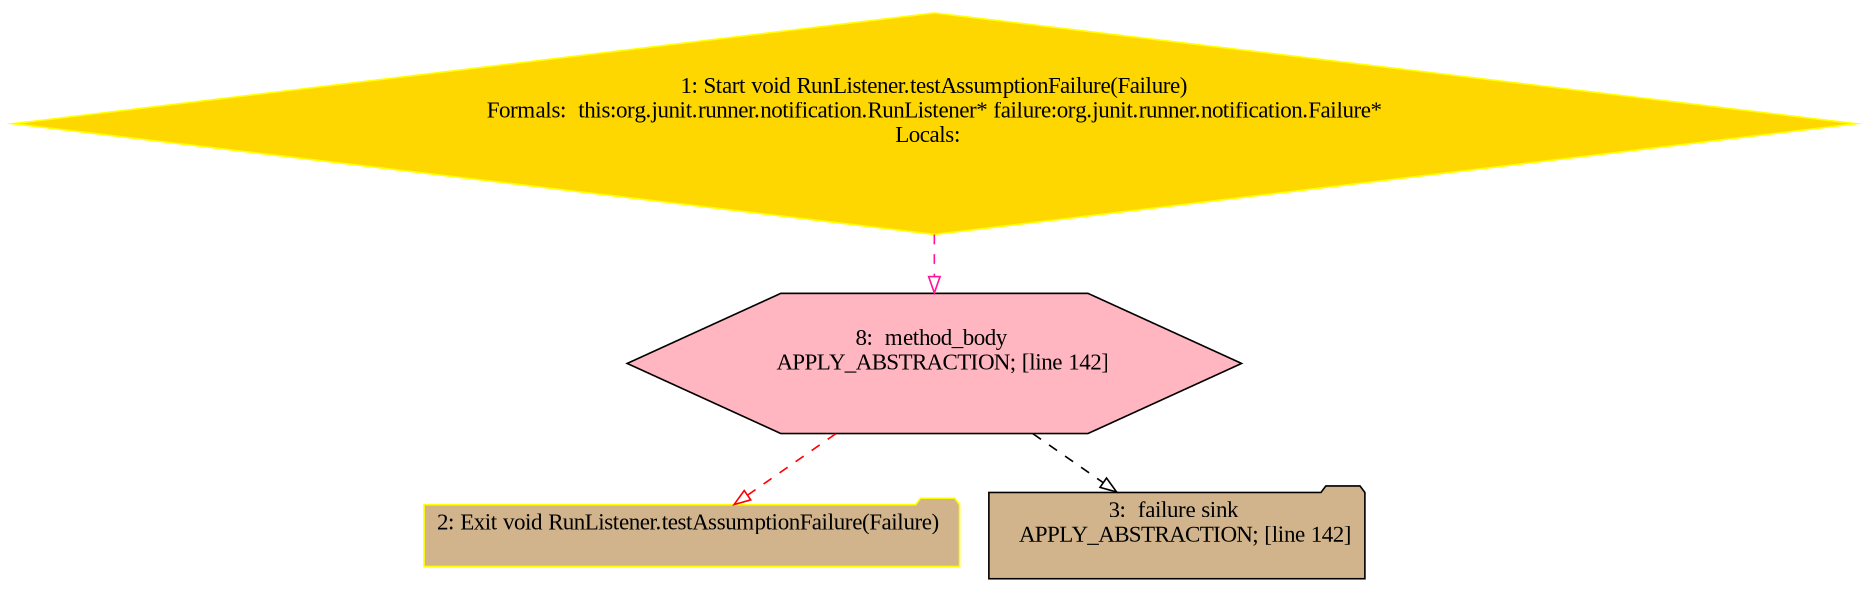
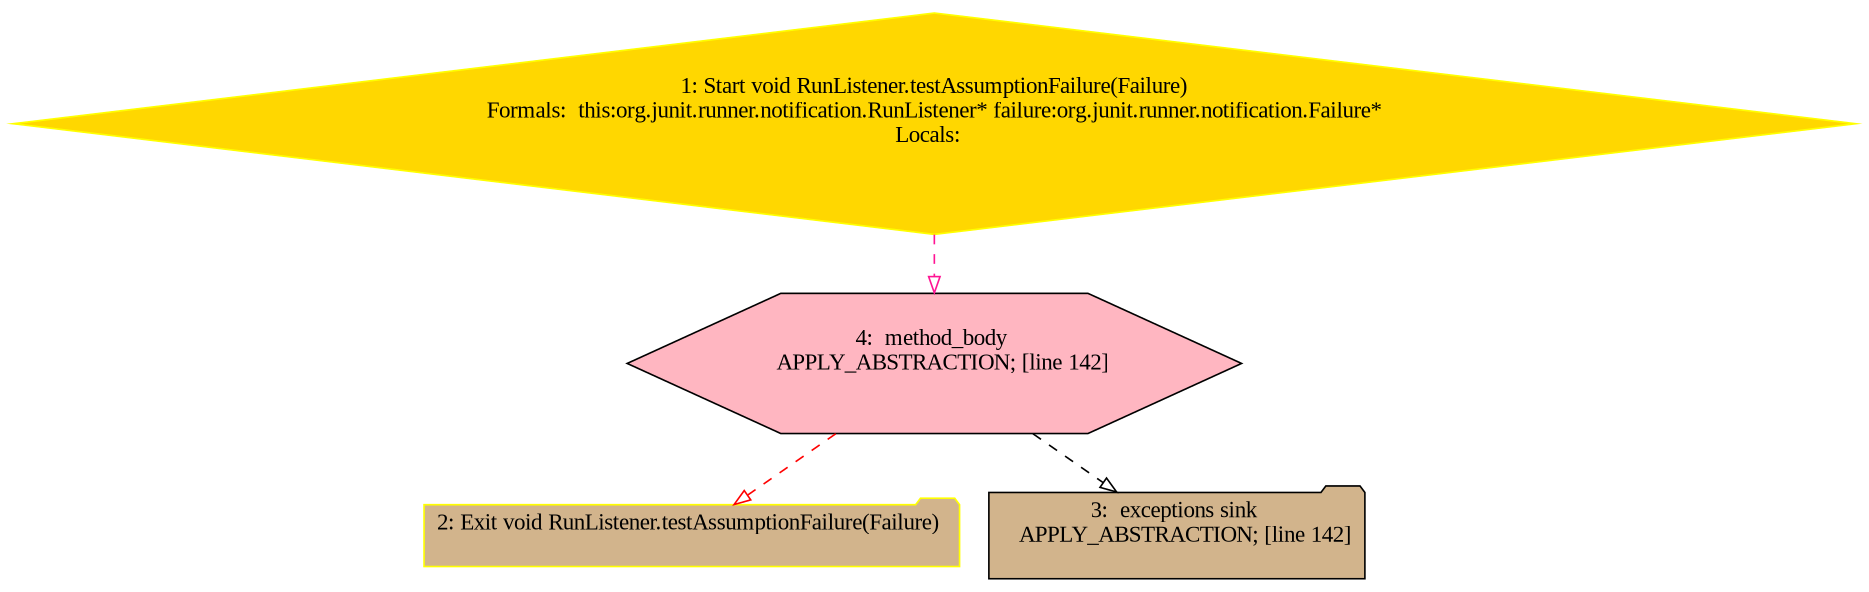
node "8:  method_body APPLY_ABSTRACTION; [line 142]": label "8:  method_body APPLY_ABSTRACTION; [line 142]" -> "4:  method_body APPLY_ABSTRACTION; [line 142]"
node "3:  failure sink APPLY_ABSTRACTION; [line 142]": label "3:  failure sink APPLY_ABSTRACTION; [line 142]" -> "3:  exceptions sink APPLY_ABSTRACTION; [line 142]"
